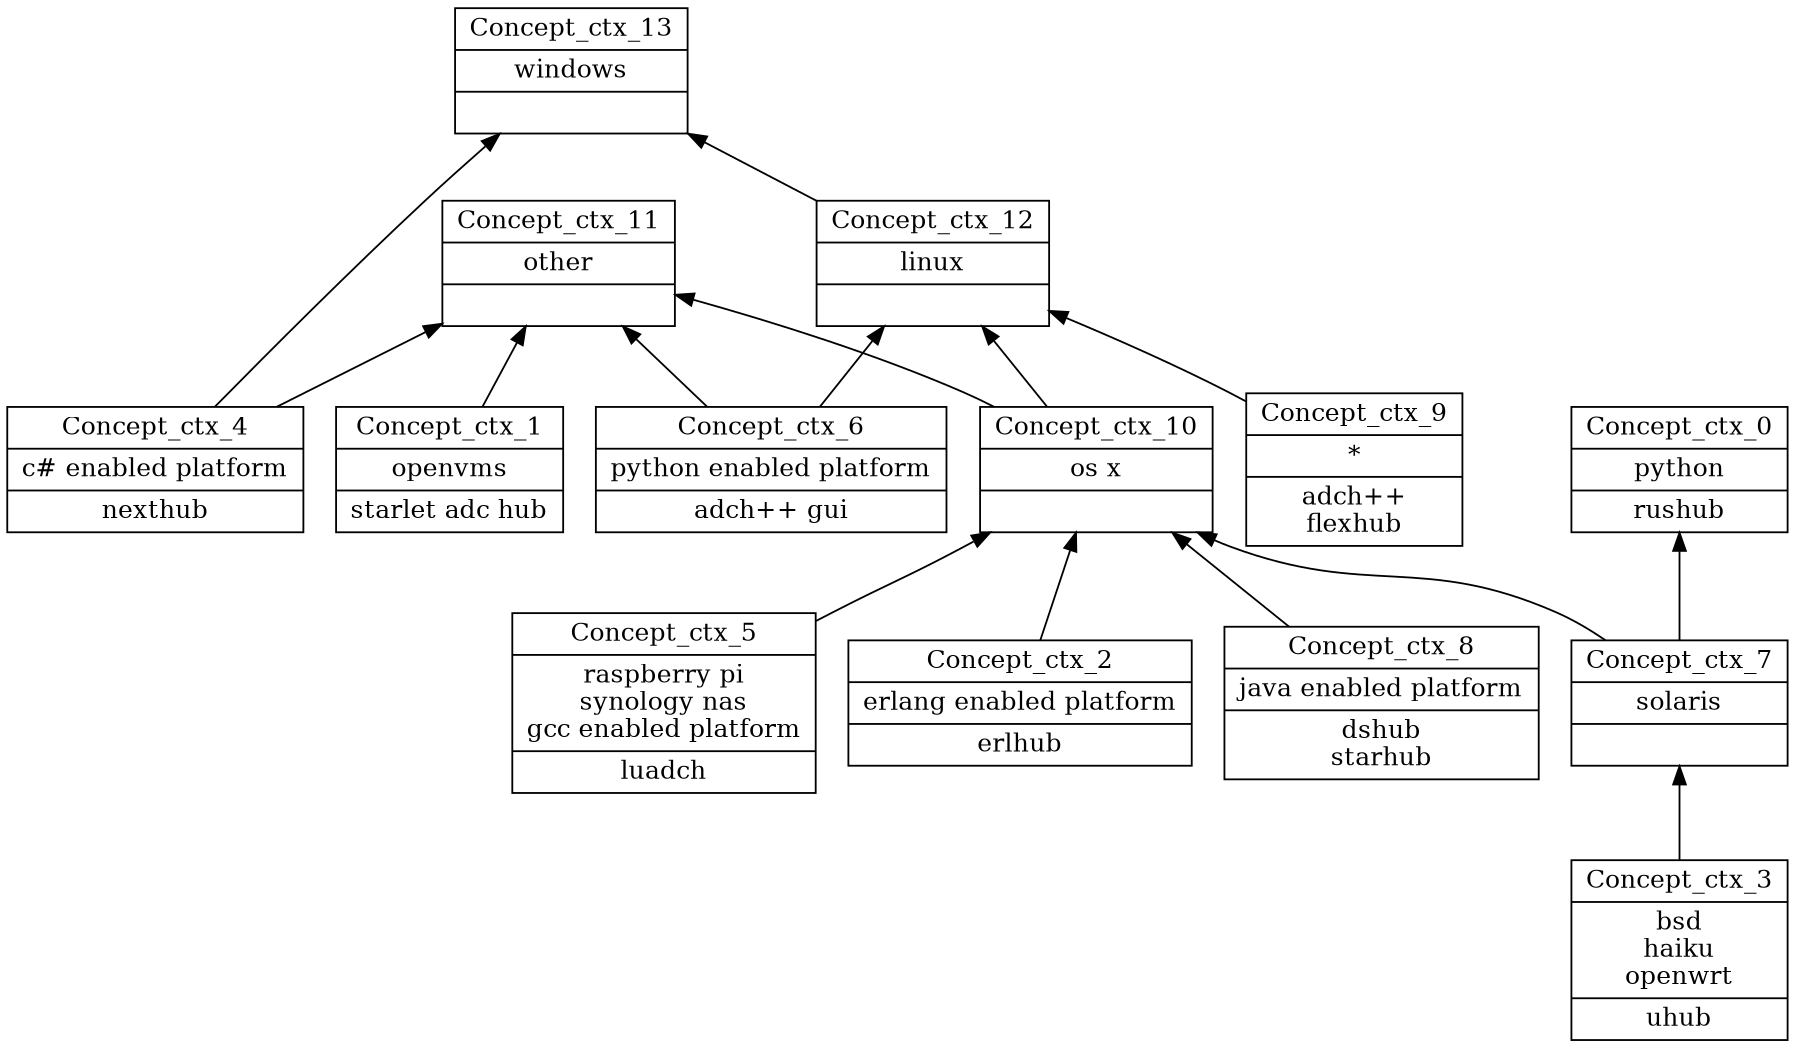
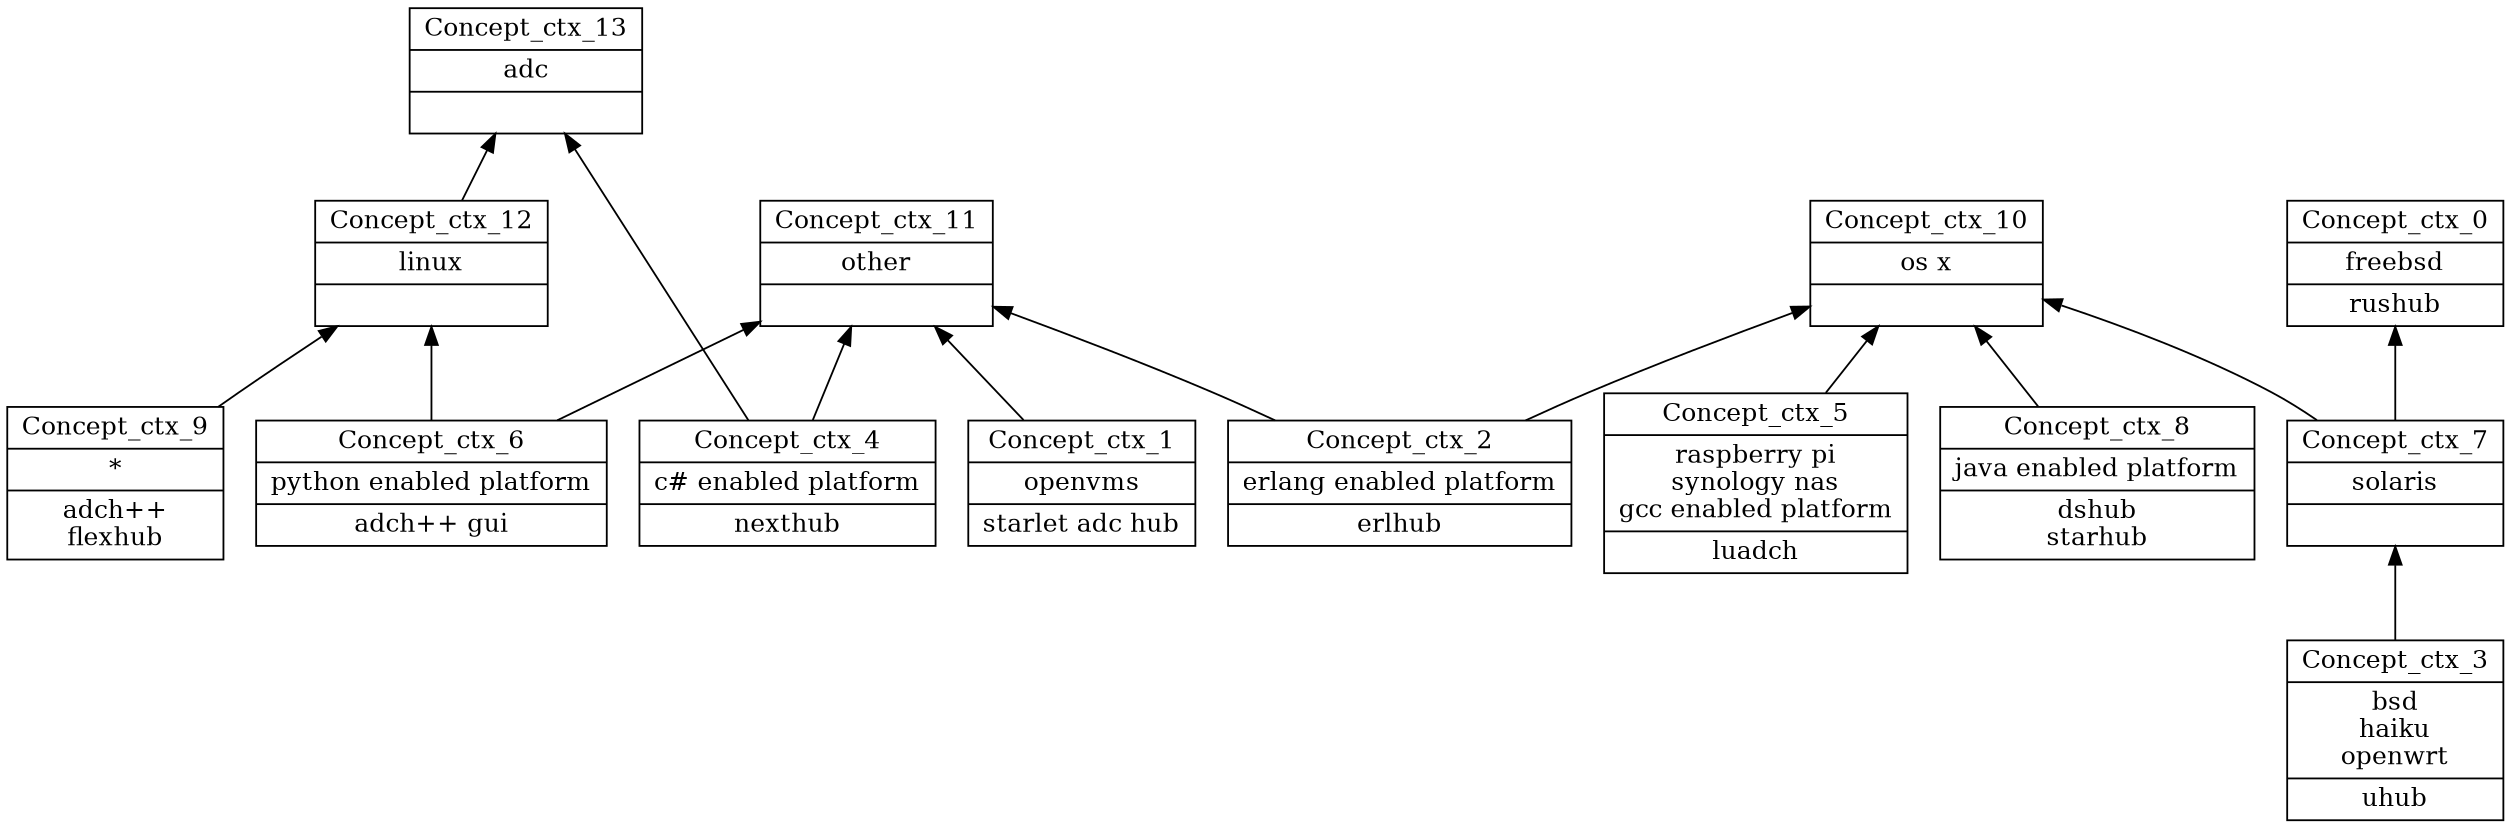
node "Concept_ctx_13": text "windows" -> "adc"
edge "Concept_ctx_10" -> "Concept_ctx_11": now "Concept_ctx_2" -> "Concept_ctx_11"
edge "Concept_ctx_10" -> "Concept_ctx_12": removed
node "Concept_ctx_0": text "python" -> "freebsd"
